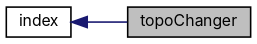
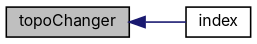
edge "topoChanger" -> "index": reversed
